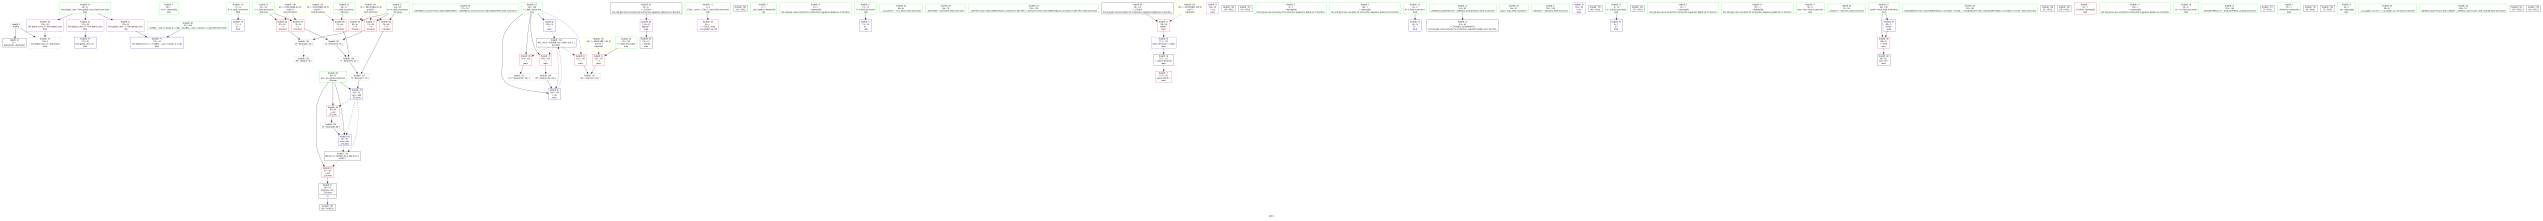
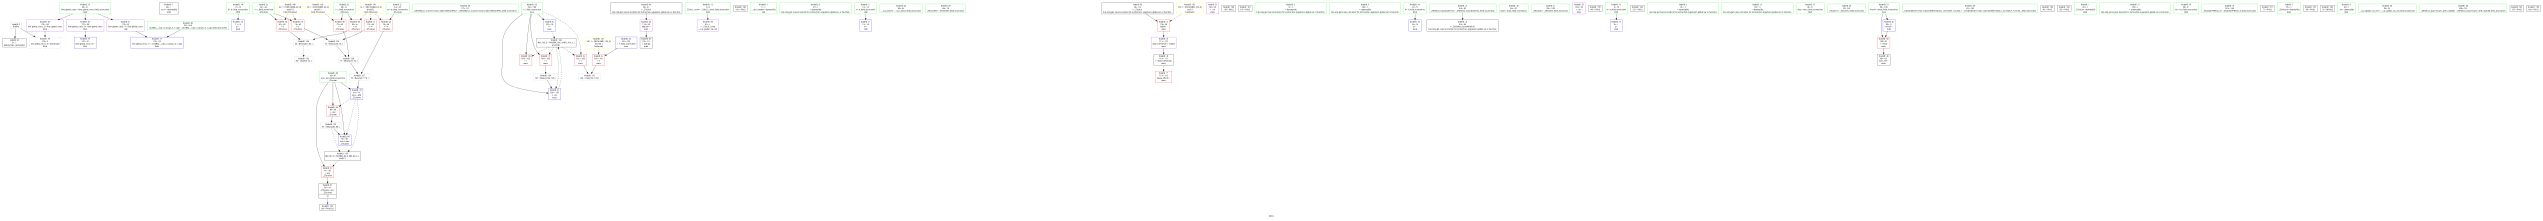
node "NodeID: 7": color green -> black
node "NodeID: 36": removed
node "NodeID: 4": color red -> green
node "NodeID: 158": text "72 = PHI()" -> "72 = ENCHI()"
edge "NodeID: 27" -> "NodeID: 63": now "NodeID: 25" -> "NodeID: 63"
edge "NodeID: 27" -> "NodeID: 61": removed
node "NodeID: 32": color green -> blue
node "NodeID: 125": removed
edge "NodeID: 80" -> "NodeID: 133": now "NodeID: 129" -> "NodeID: 133"
